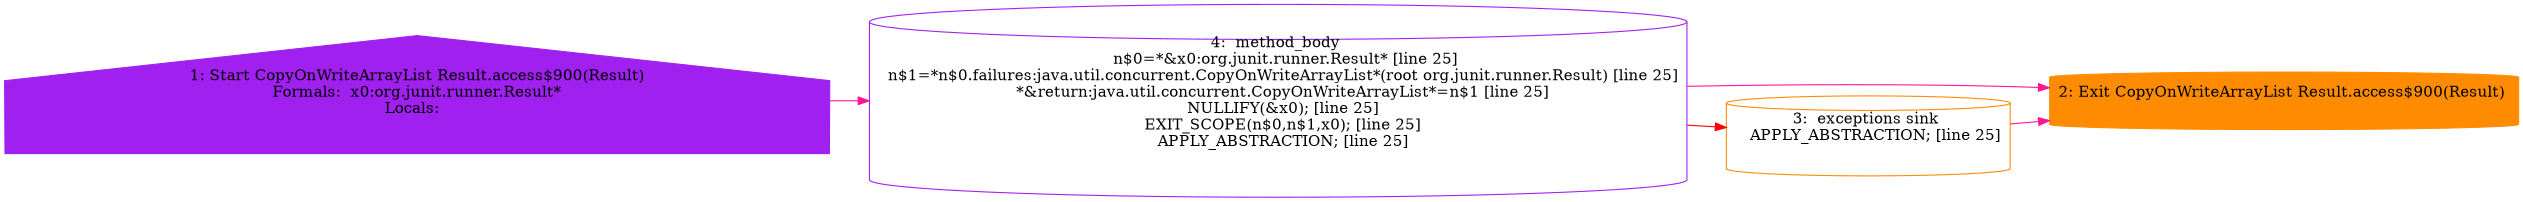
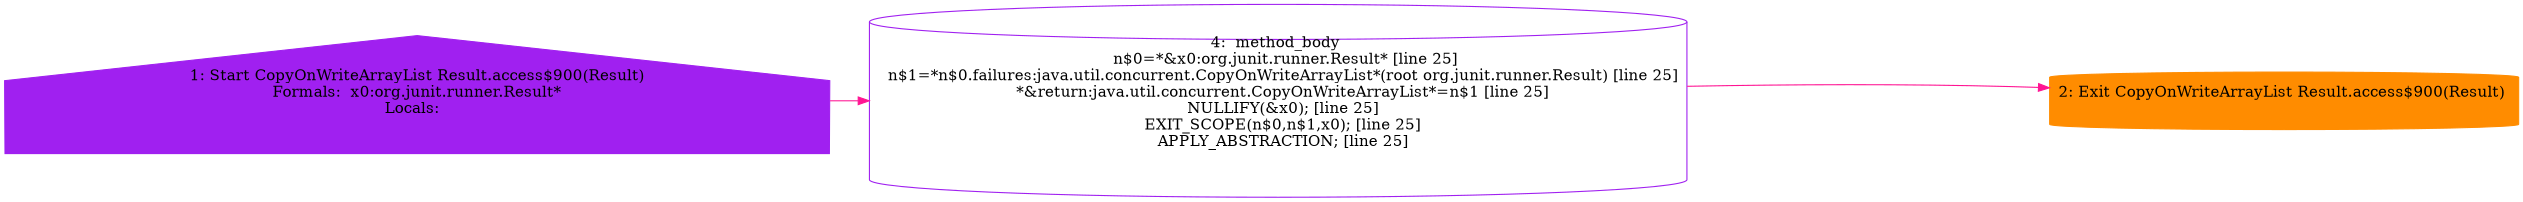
node "3:  exceptions sink APPLY_ABSTRACTION; [line 25]": removed
